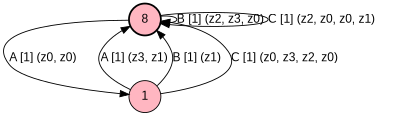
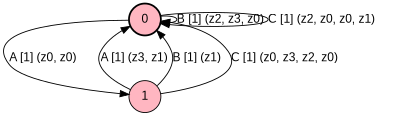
node "8": label "8" -> "0"
